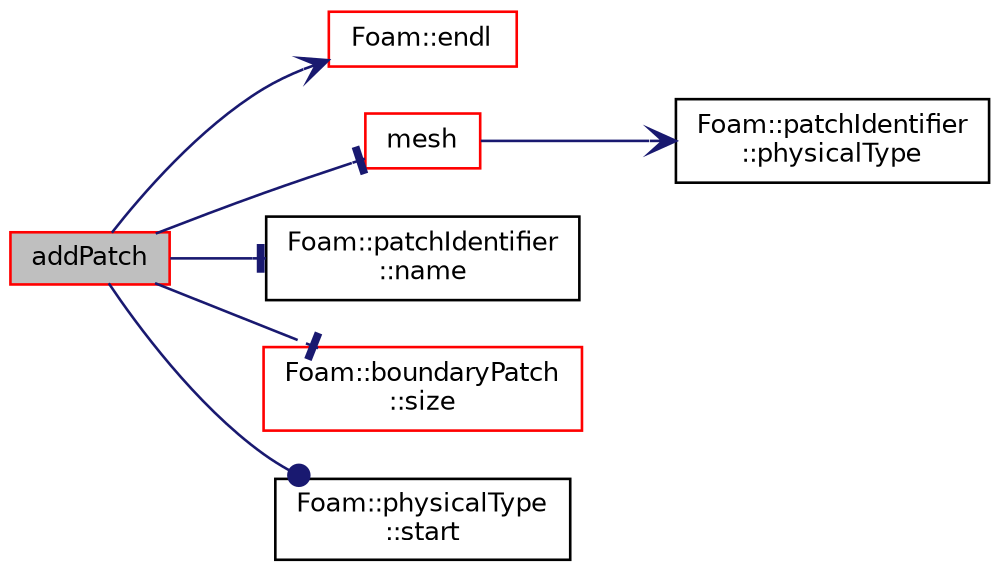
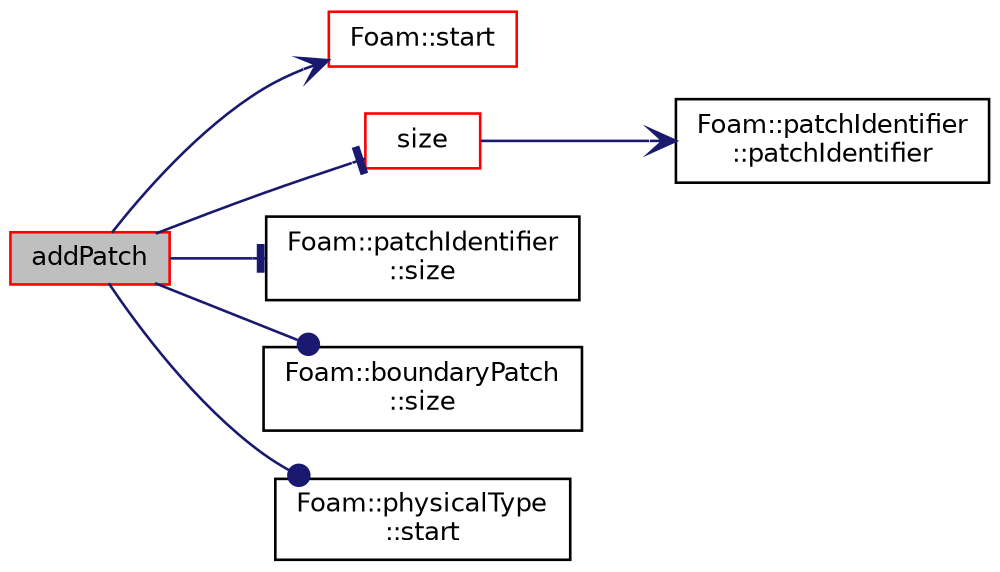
node "Foam::endl": label "Foam::endl" -> "Foam::start"
node "mesh": label "mesh" -> "size"
node "Foam::patchIdentifier ::physicalType": label "Foam::patchIdentifier ::physicalType" -> "Foam::patchIdentifier ::patchIdentifier"
node "Foam::patchIdentifier ::name": label "Foam::patchIdentifier ::name" -> "Foam::patchIdentifier ::size"
edge "addPatch" -> "Foam::boundaryPatch ::size": arrowhead tee -> dot
node "Foam::boundaryPatch ::size": color red -> black
